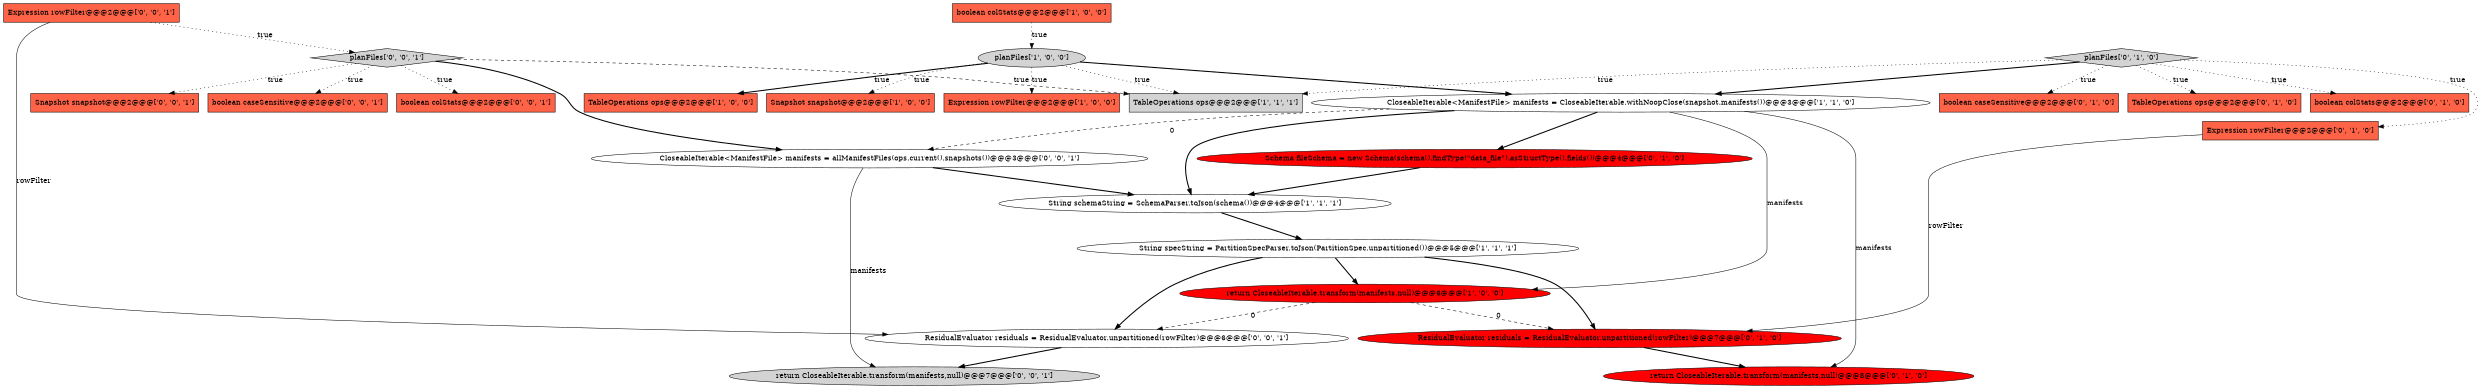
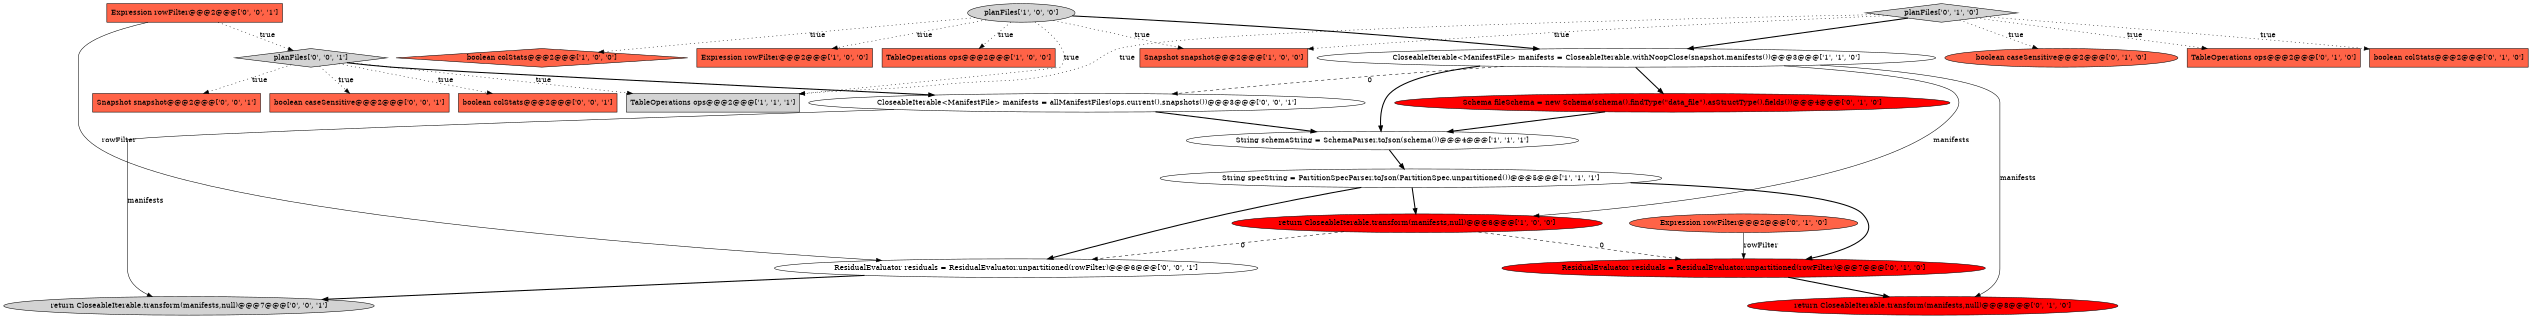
node "boolean colStats@@@2@@@['1', '0', '0']": shape box -> diamond
edge "boolean colStats@@@2@@@['1', '0', '0']" -> "planFiles['1', '0', '0']": reversed
edge "planFiles['0', '0', '1']" -> "TableOperations ops@@@2@@@['1', '1', '1']": style dashed -> dotted
edge "planFiles['0', '1', '0']" -> "Expression rowFilter@@@2@@@['0', '1', '0']": now "planFiles['0', '1', '0']" -> "Snapshot snapshot@@@2@@@['1', '0', '0']"
edge "planFiles['1', '0', '0']" -> "TableOperations ops@@@2@@@['1', '0', '0']": style bold -> dotted
node "boolean caseSensitive@@@2@@@['0', '1', '0']": shape box -> ellipse
node "Expression rowFilter@@@2@@@['0', '1', '0']": shape box -> ellipse
